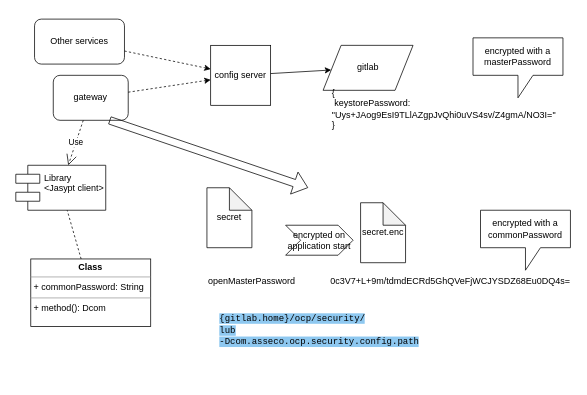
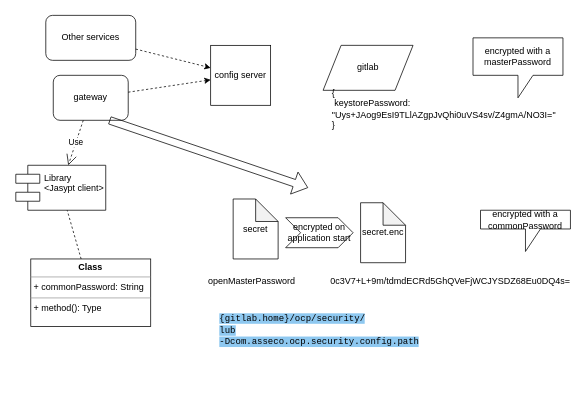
node "Other services": moved (79, 42) -> (90, 38)
edge "config server" -> "gitlab": removed
node "secret": moved (229, 218) -> (255, 229)
node "encrypted on application start": moved (319, 240) -> (319, 233)
node "encrypted with a commonPassword": size 90x60 -> 90x41
node "Class + commonPassword: String + method(): Dcom": label "Class + commonPassword: String + method(): Dcom" -> "Class + commonPassword: String + method(): Type"
